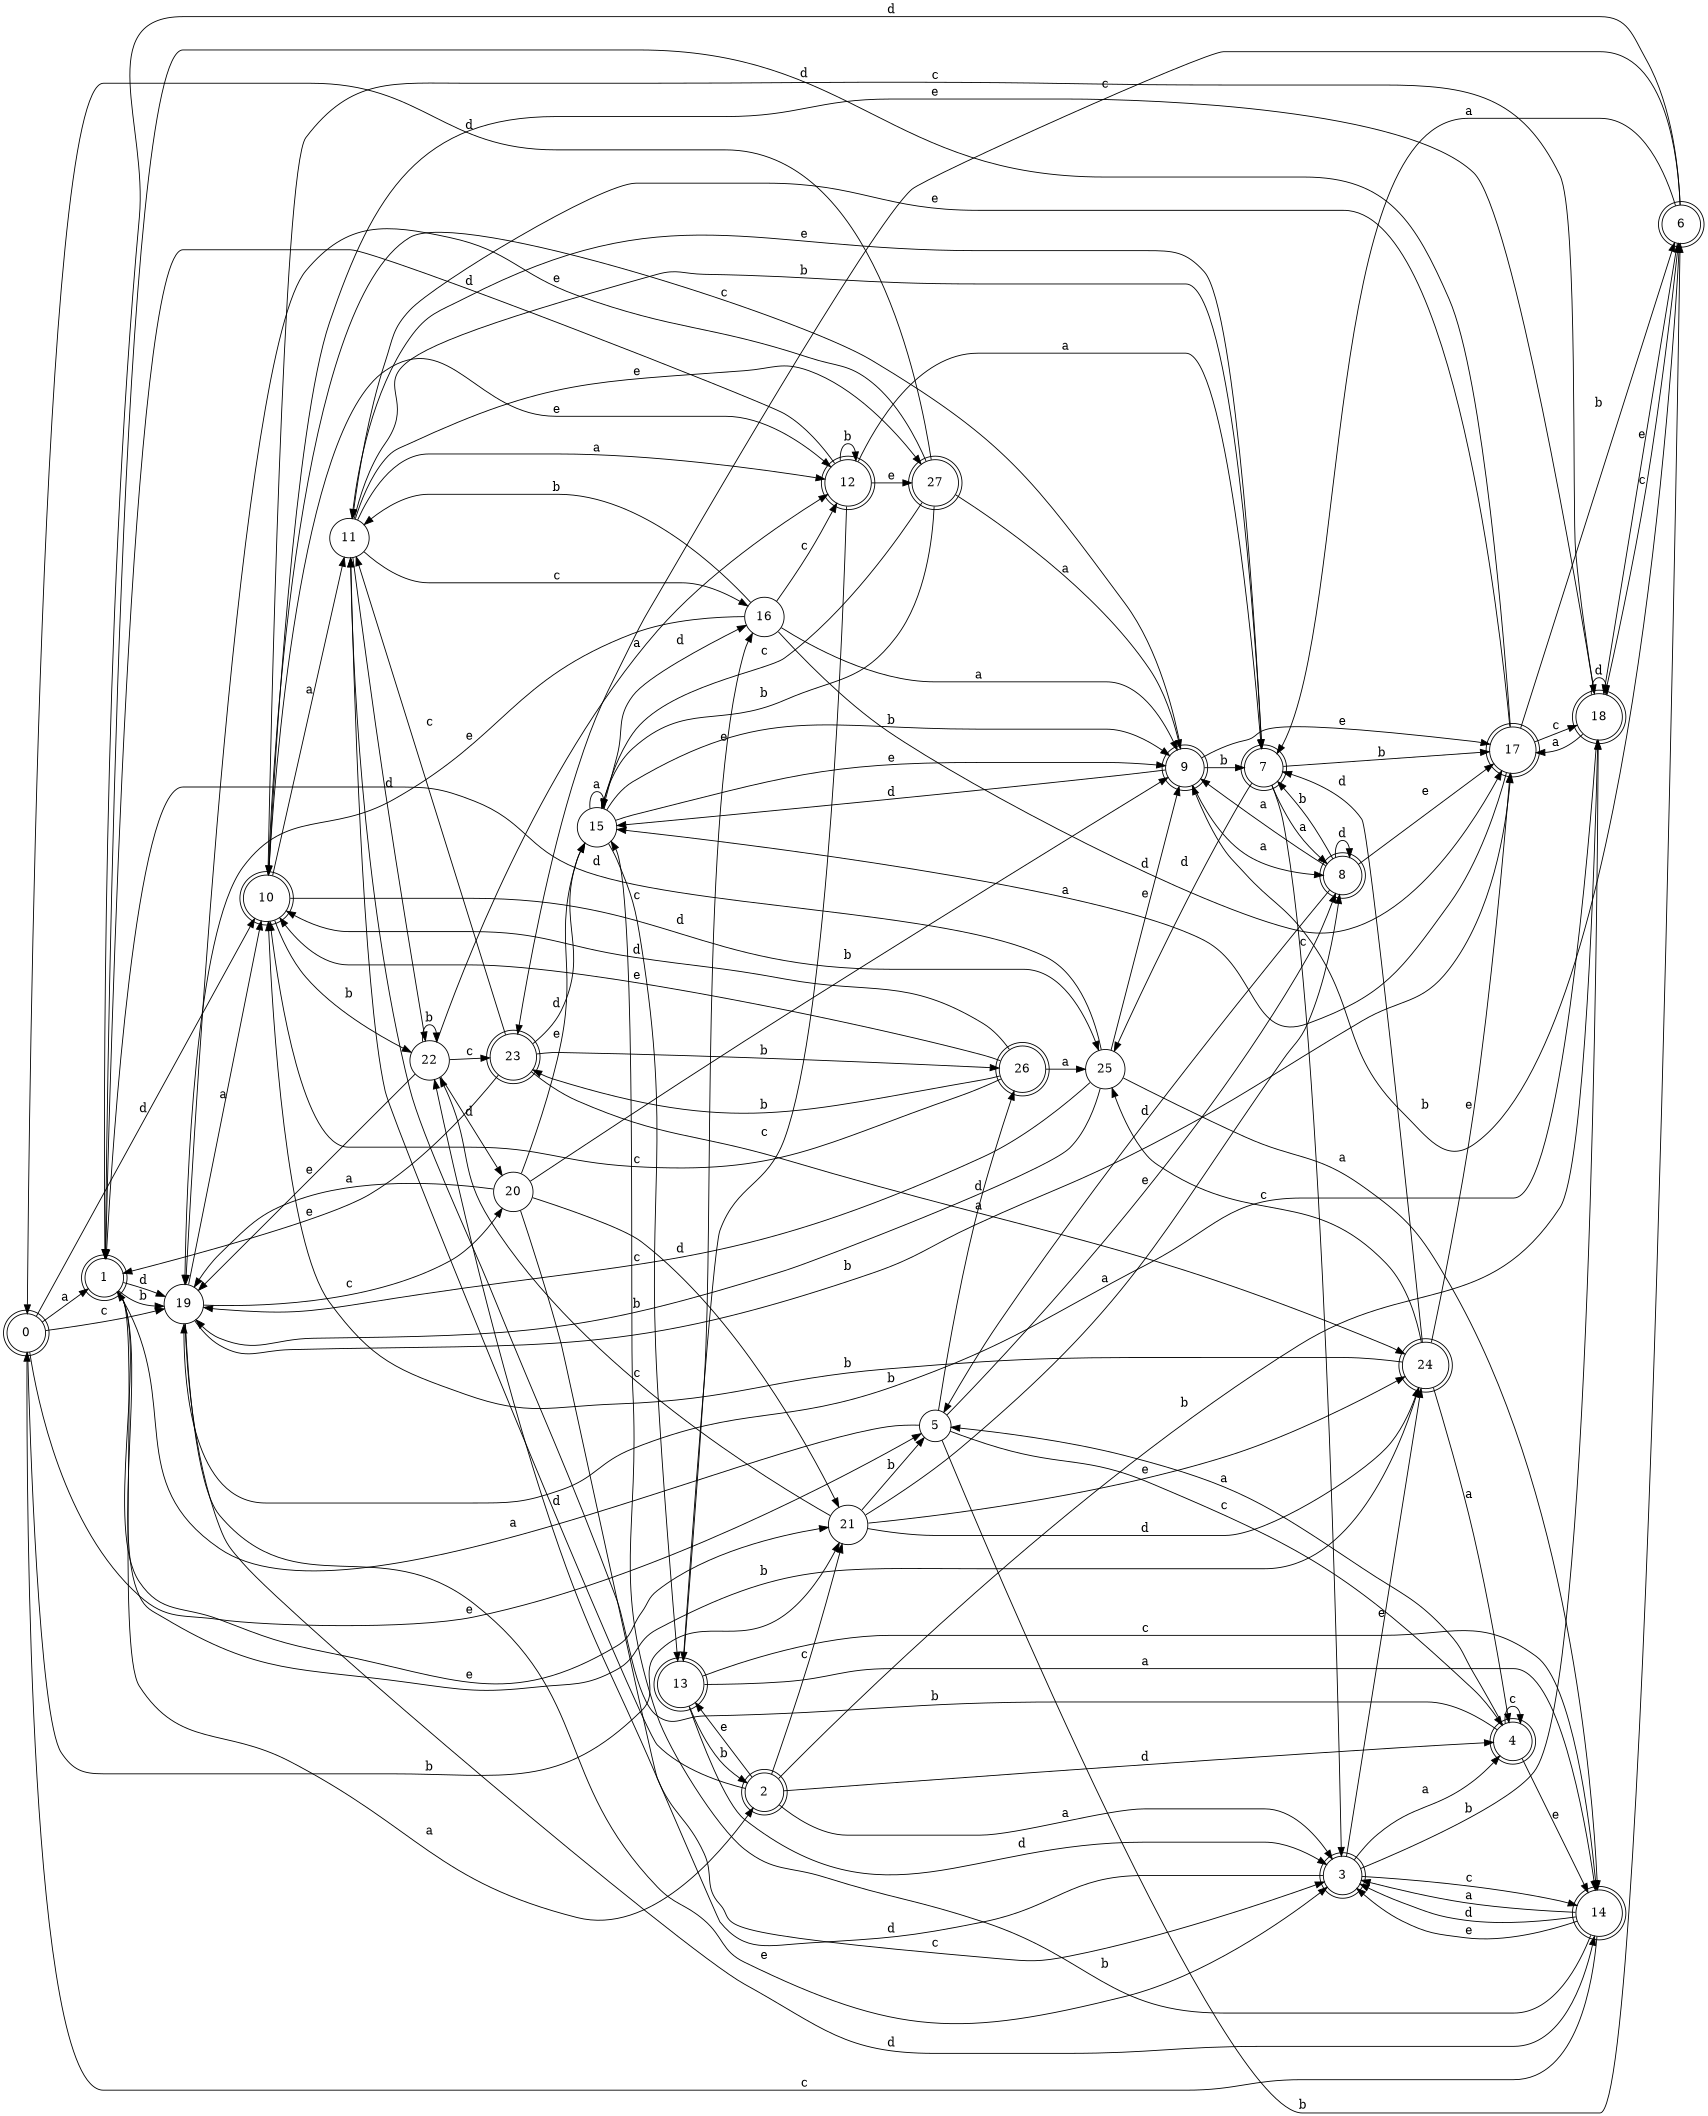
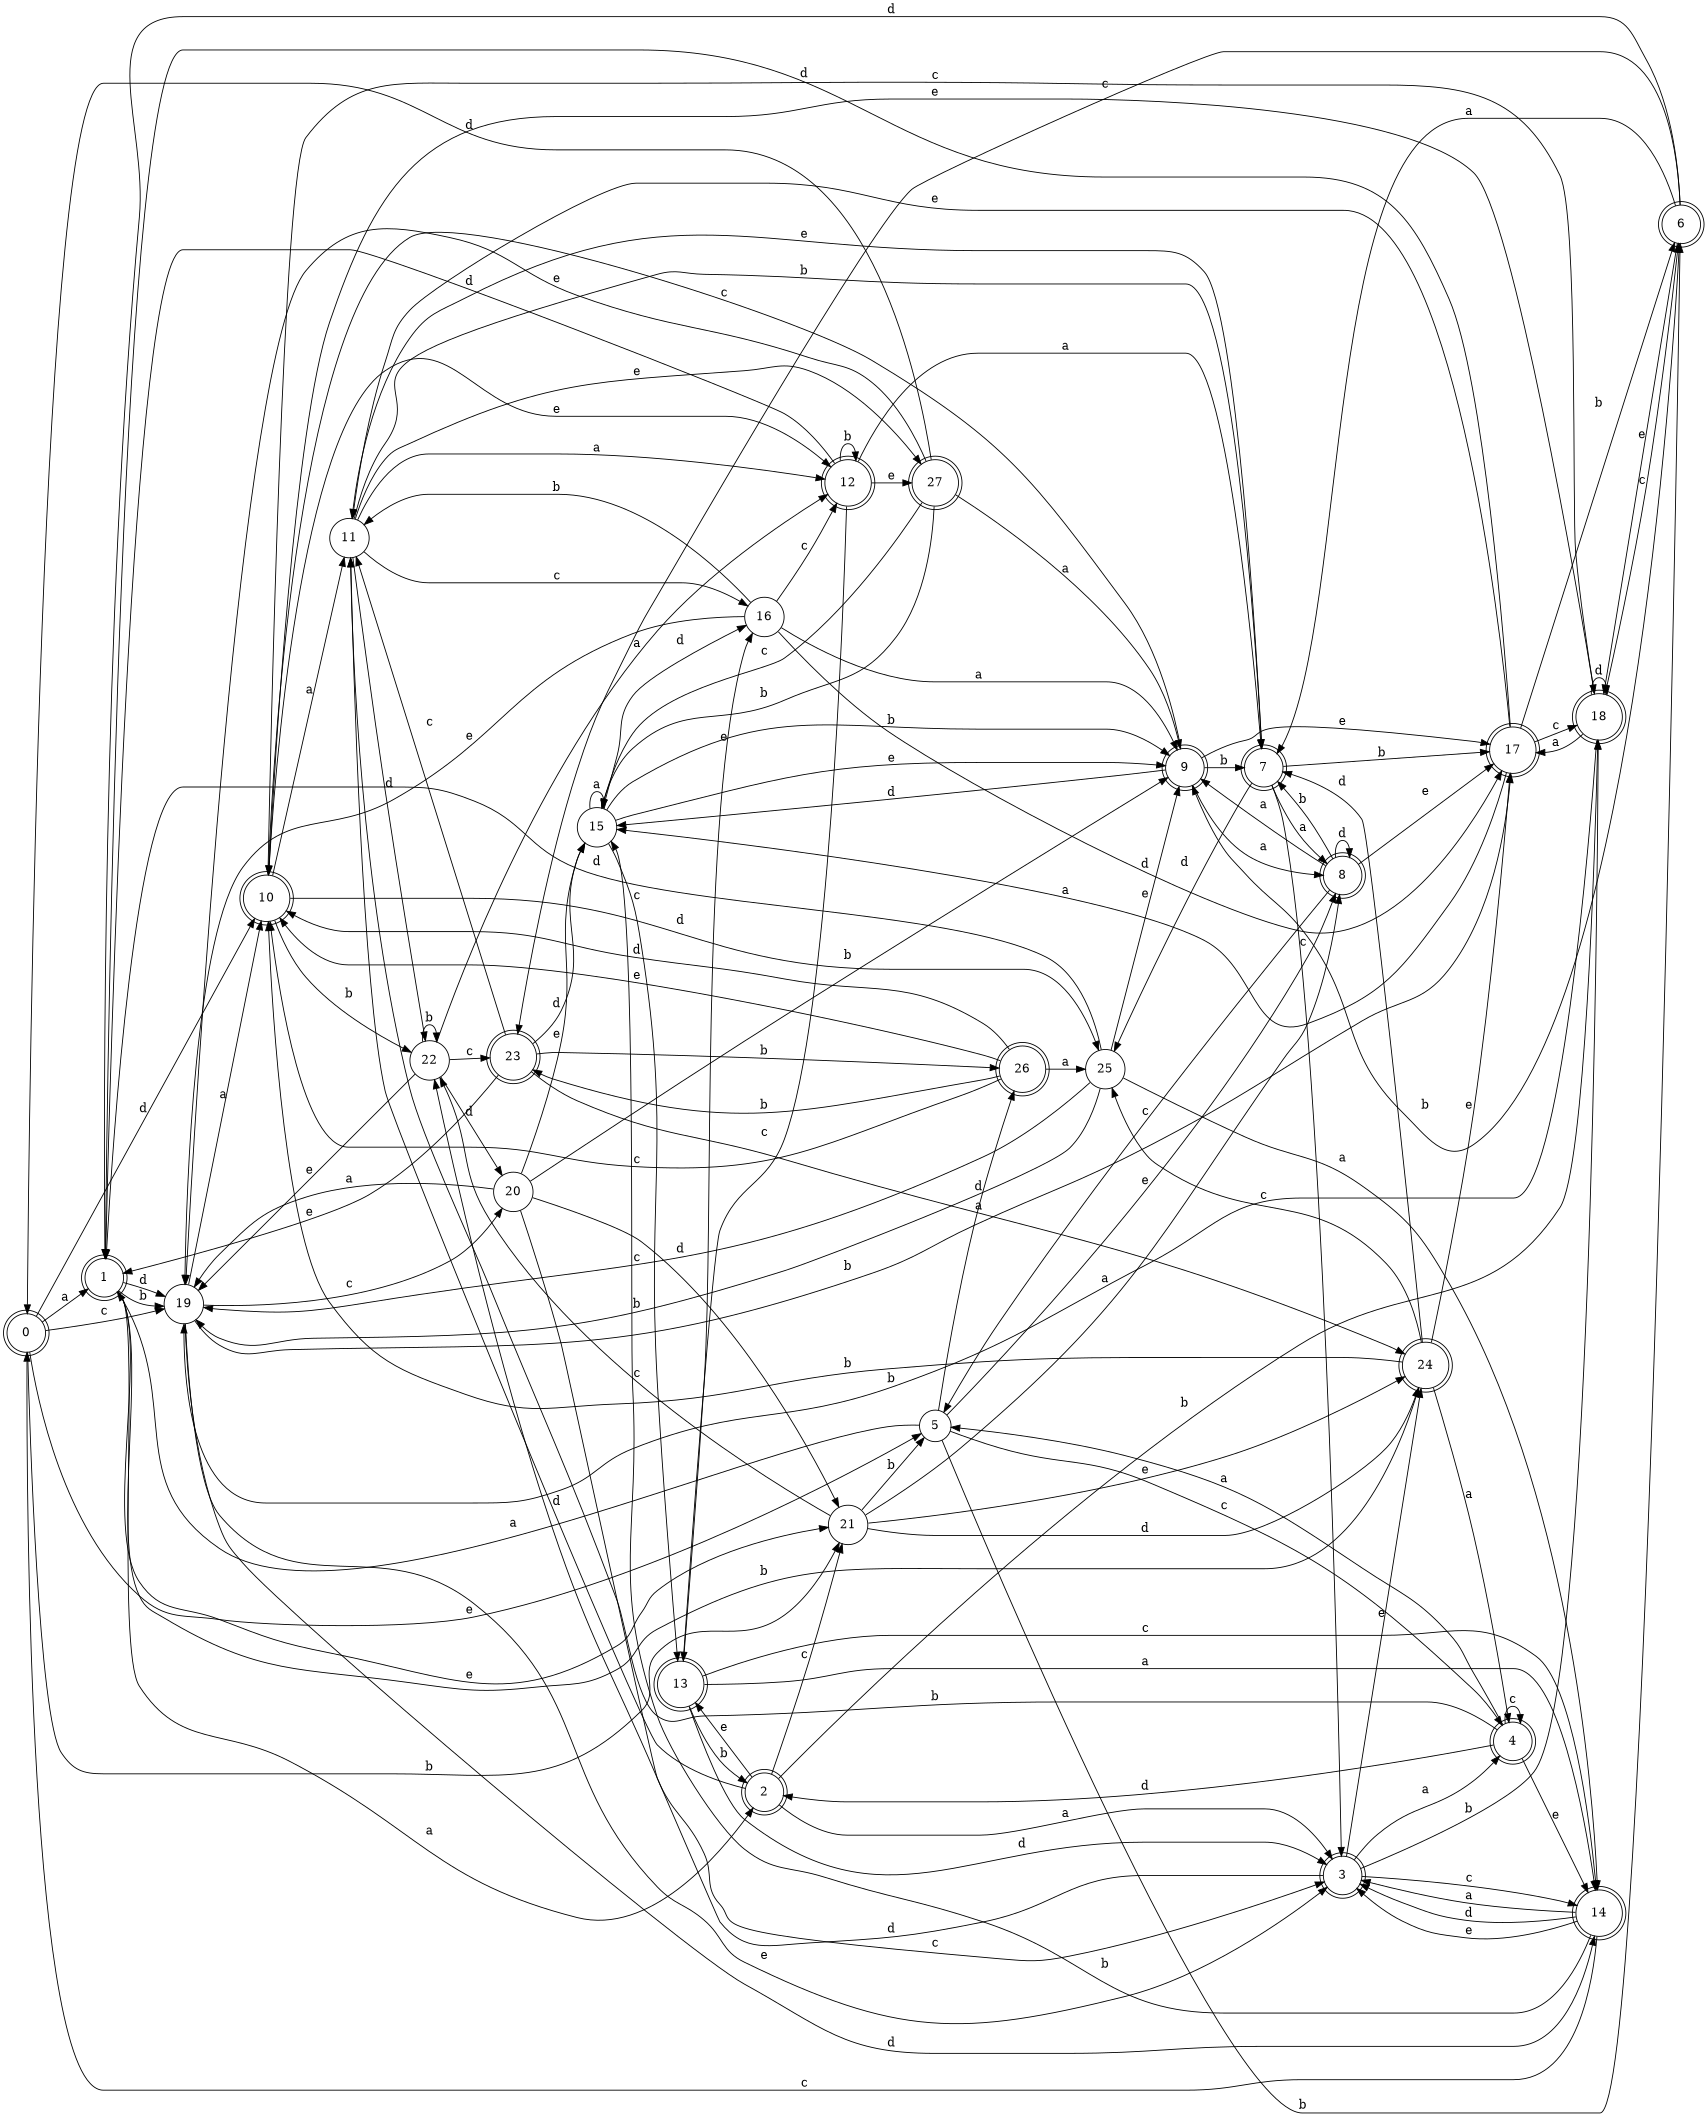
edge "8" -> "5": label "d" -> "c"
edge "2" -> "4": reversed
